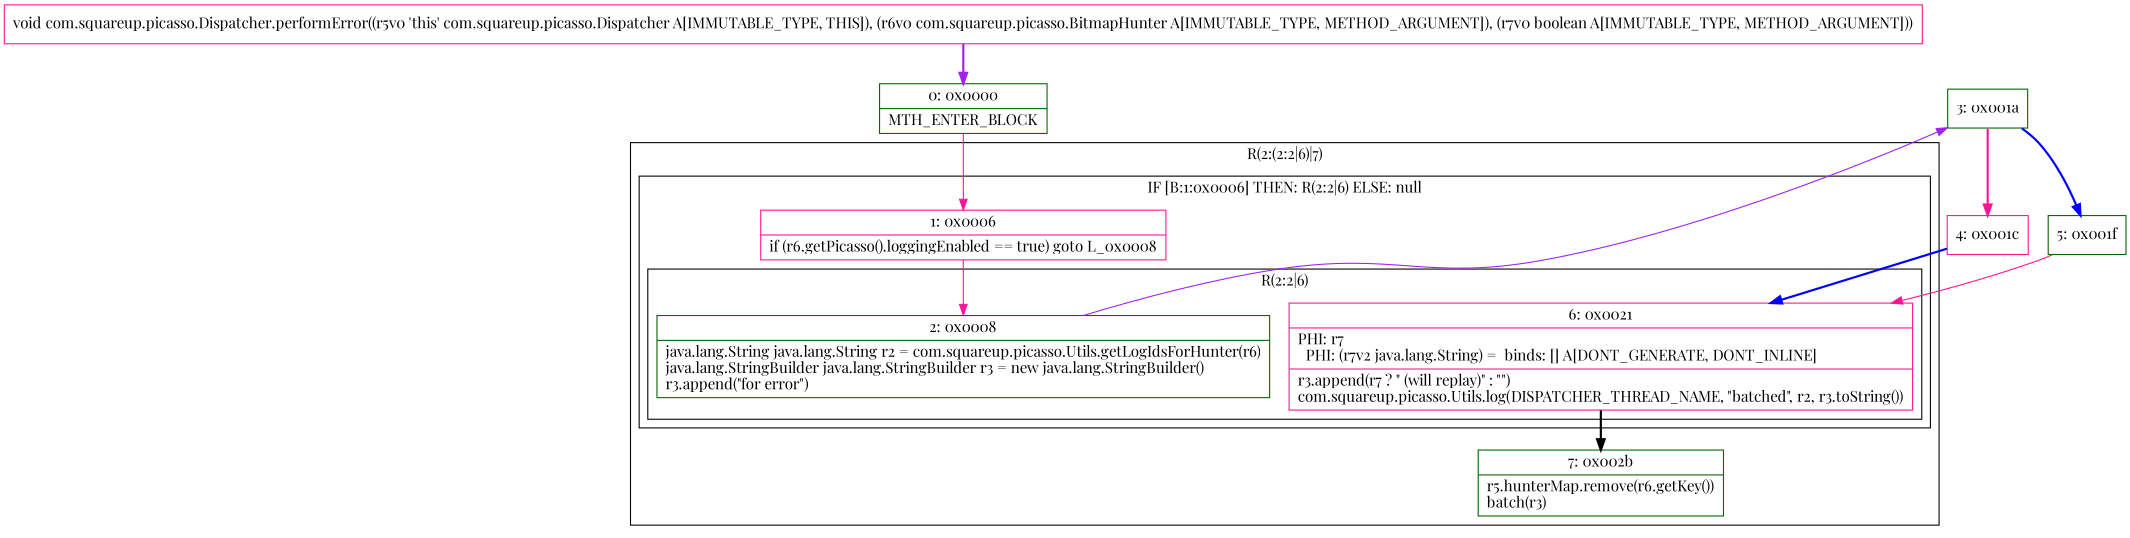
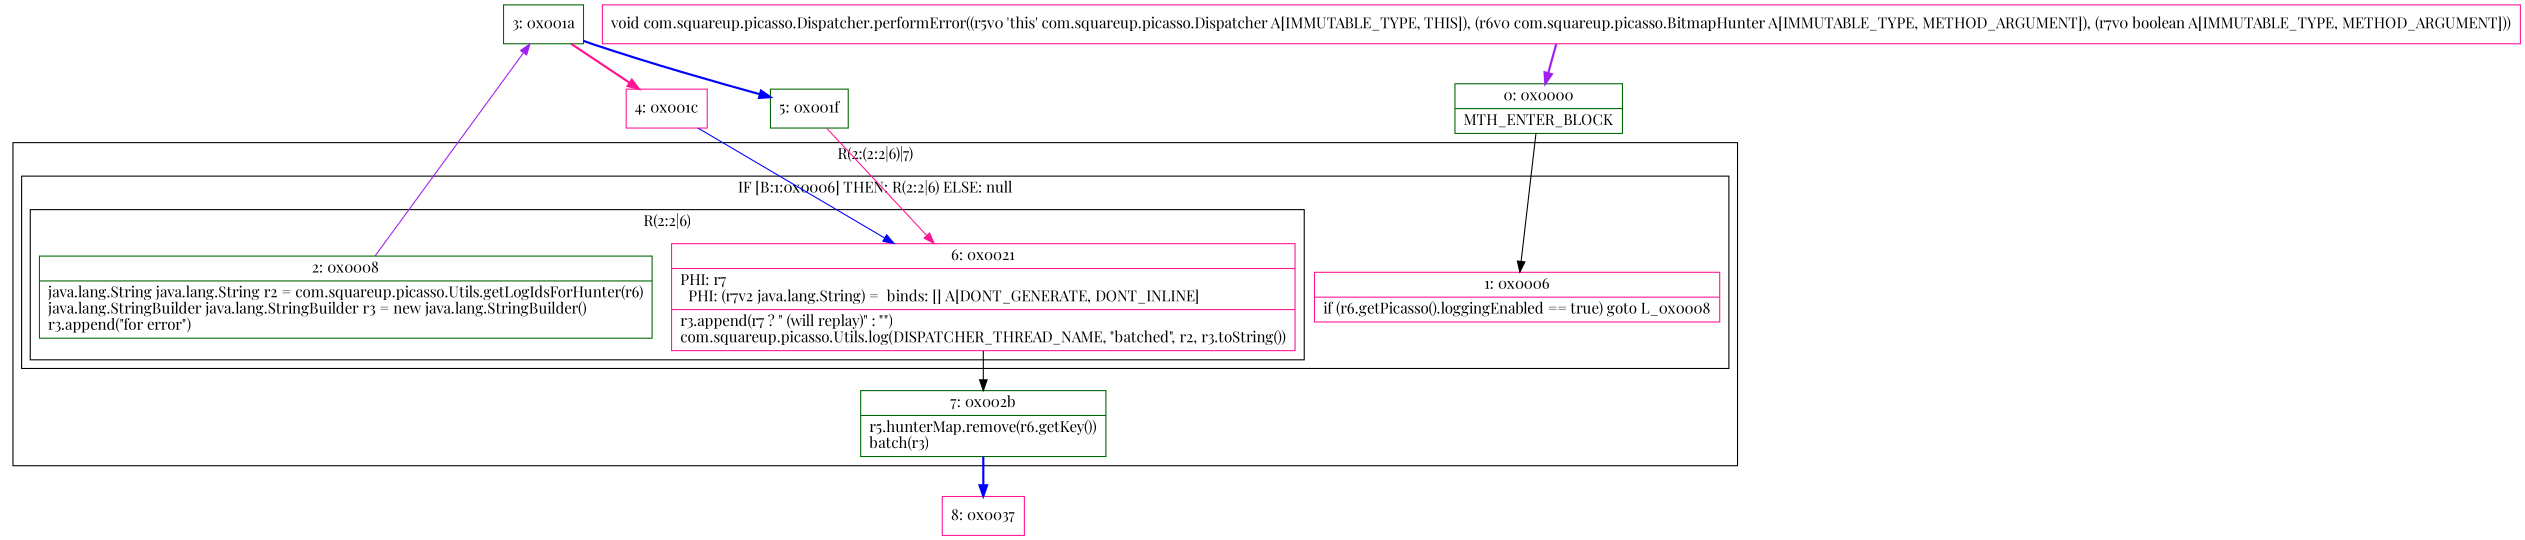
edge "0: 0x0000" -> "1: 0x0006": color deeppink -> black
edge "4: 0x001c" -> "6: 0x0021": style bold -> solid
edge "1: 0x0006" -> "2: 0x0008": removed
edge "6: 0x0021" -> "7: 0x002b": style bold -> solid
node "8: 0x0037": added
